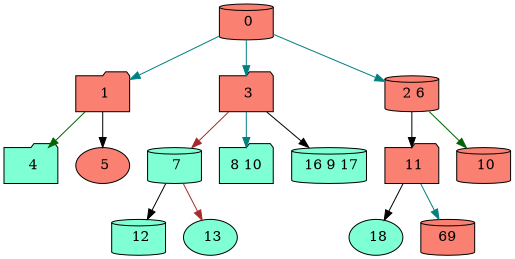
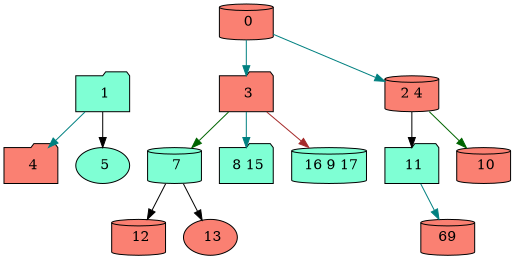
edge "0" -> "1": removed
node "1": fillcolor salmon -> aquamarine
node "2 6": label "2 6" -> "2 4"
edge "1" -> "4": color darkgreen -> teal
edge "3" -> "7": color brown -> darkgreen
edge "3" -> "16 9 17": color black -> brown
node "4": fillcolor aquamarine -> salmon
node "5": fillcolor salmon -> aquamarine
node "8 10": label "8 10" -> "8 15"
node "11": fillcolor salmon -> aquamarine
edge "7" -> "13": color brown -> black
node "12": fillcolor aquamarine -> salmon
node "13": fillcolor aquamarine -> salmon
node "18": removed
